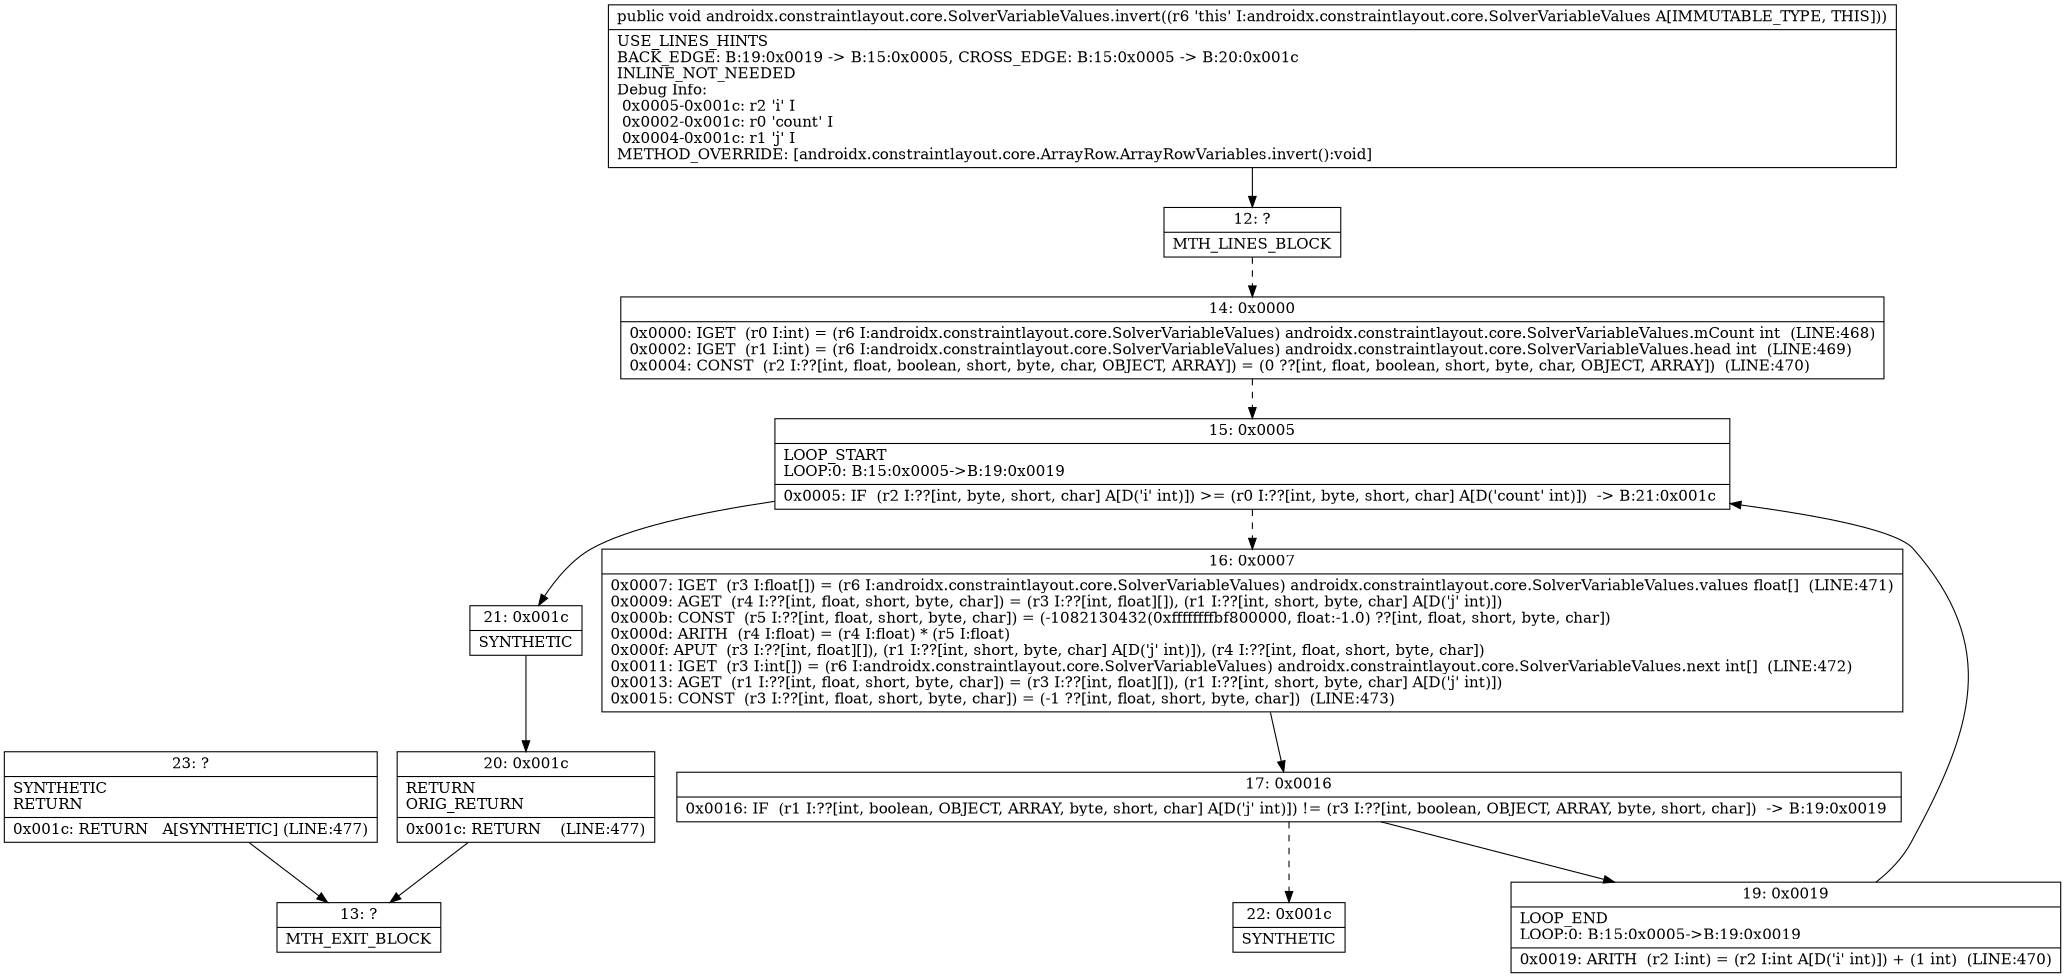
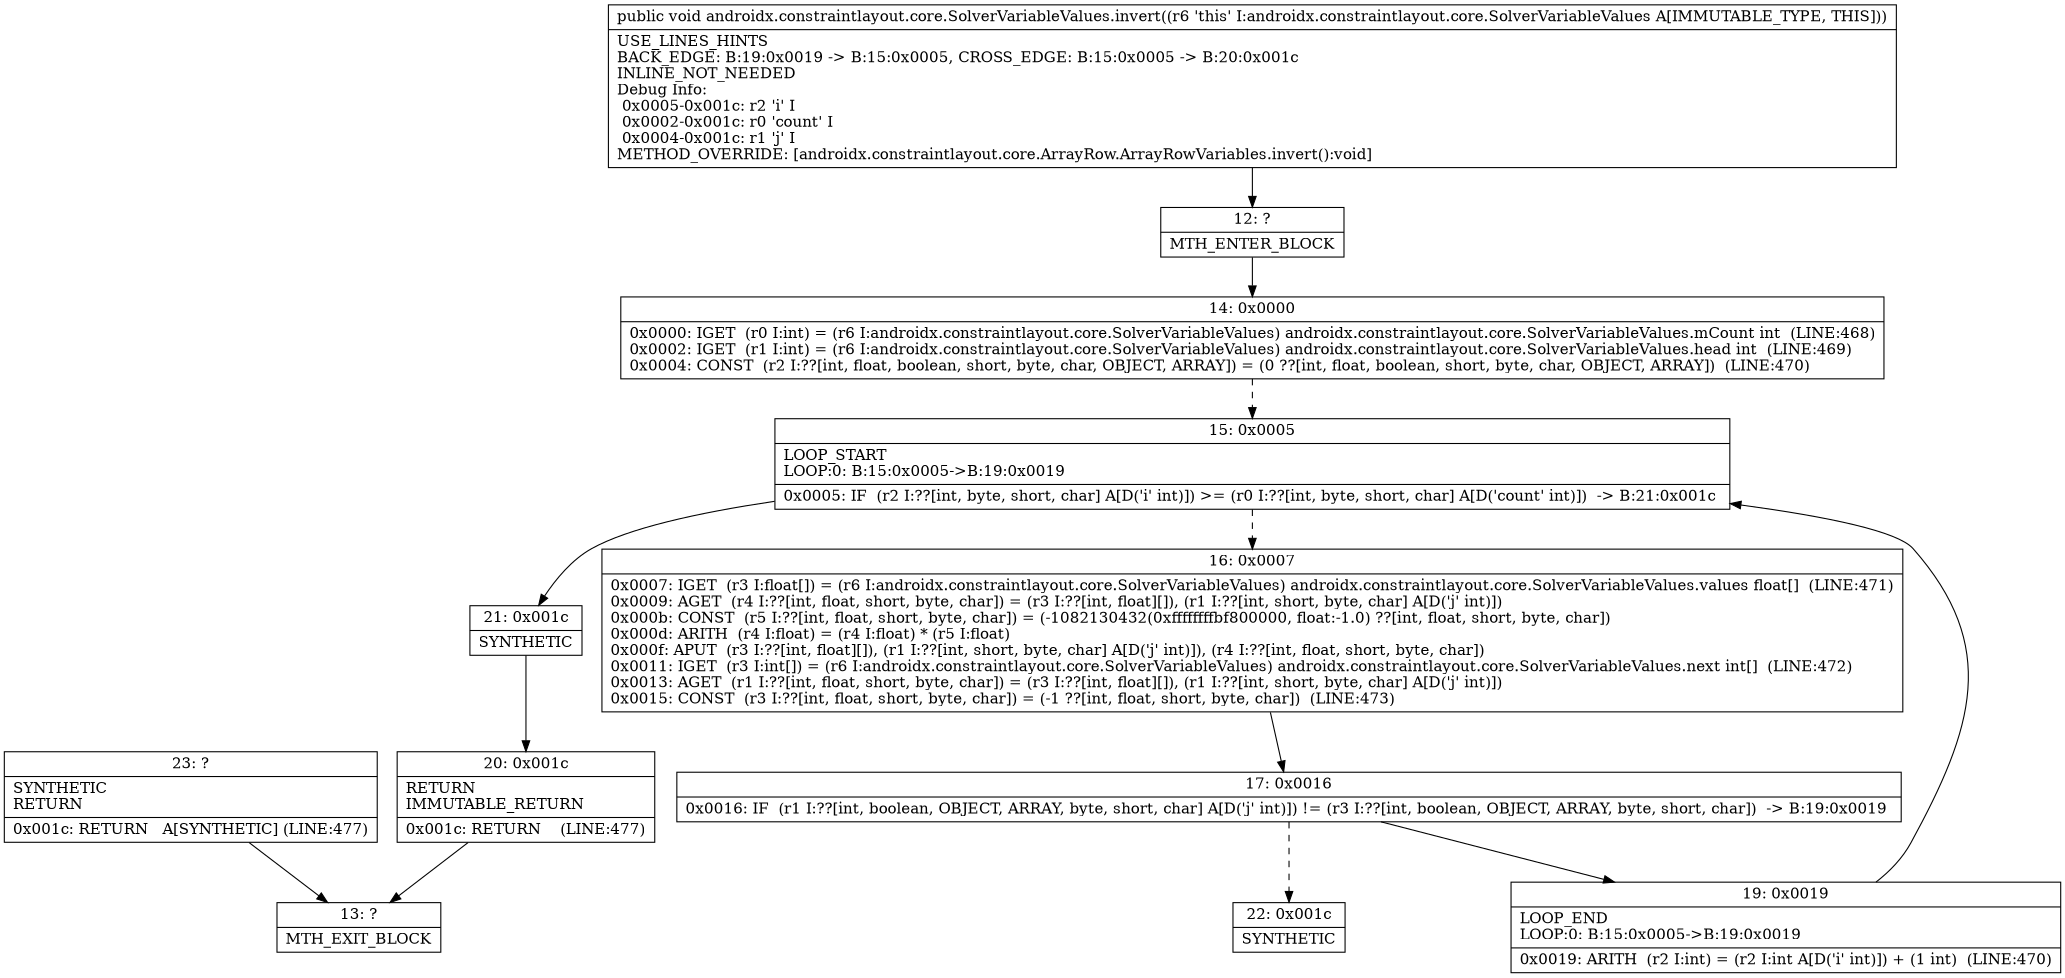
node "12: ?": text "MTH_LINES_BLOCK" -> "MTH_ENTER_BLOCK"
edge "12: ?" -> "14: 0x0000": style dashed -> solid
node "20: 0x001c": text "ORIG_RETURN" -> "IMMUTABLE_RETURN"
